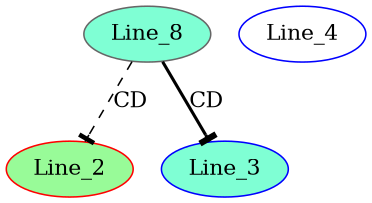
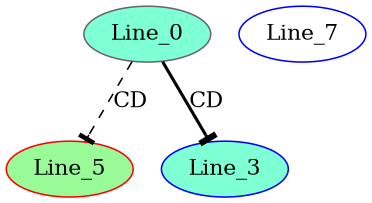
node "Line_8": label "Line_8" -> "Line_0"
node "Line_4": label "Line_4" -> "Line_7"
node "Line_2": label "Line_2" -> "Line_5"
